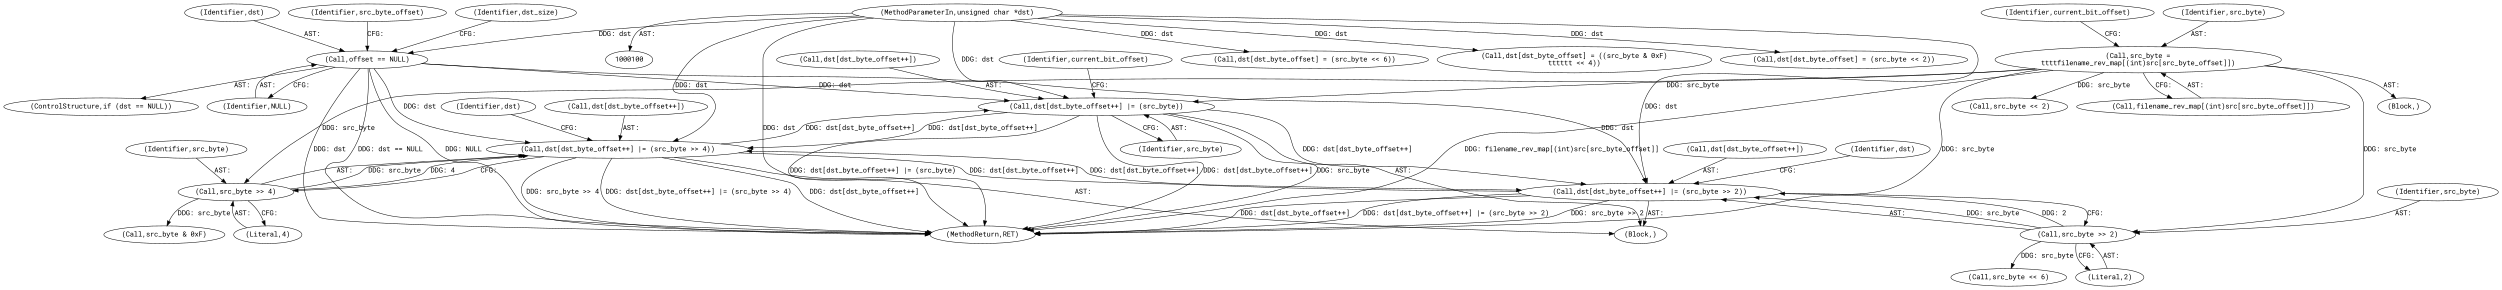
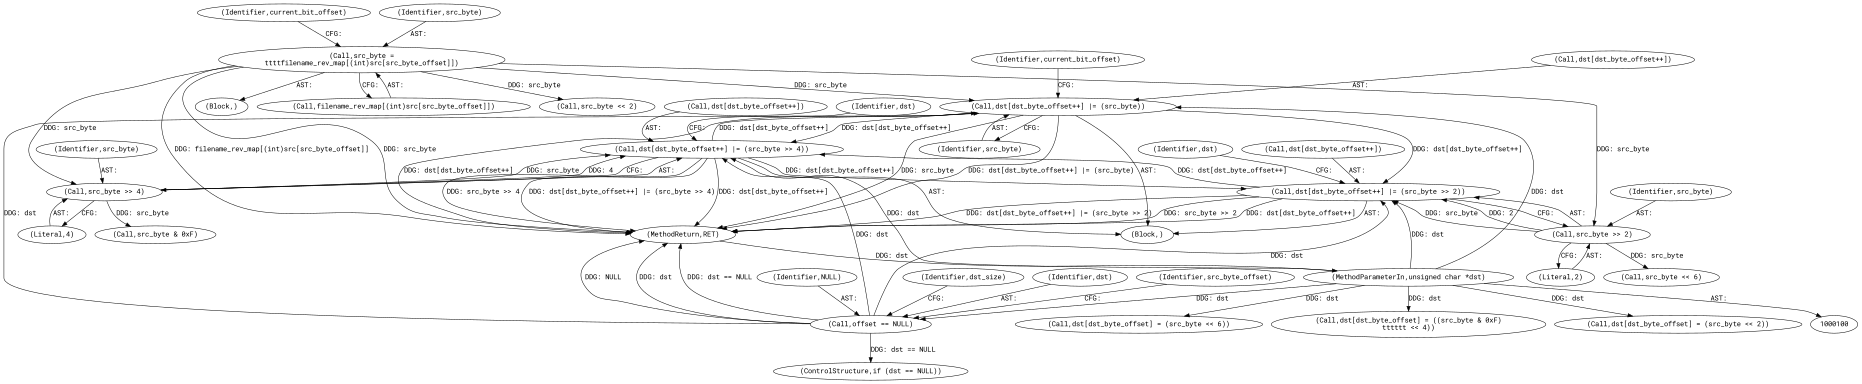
edge "(Call,offset == NULL)" -> "(Identifier,NULL)": removed, label "CFG:"
edge "(Call,offset == NULL)" -> "(ControlStructure,if (dst == NULL))": label "AST: " -> "DDG: dst == NULL"
edge "(MethodParameterIn,unsigned char *dst)" -> "(MethodReturn,RET)": reversed
